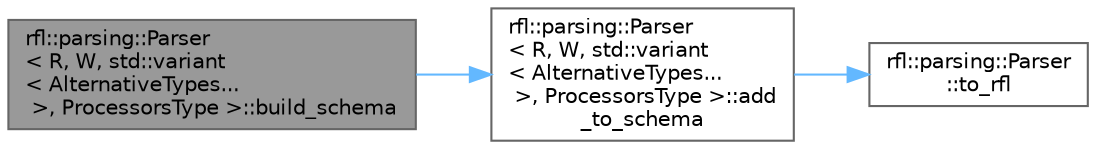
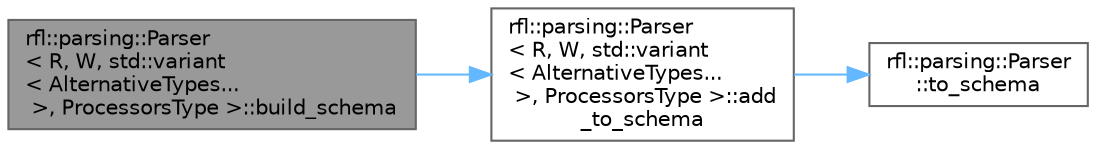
node "rfl::parsing::Parser ::to_rfl": label "rfl::parsing::Parser ::to_rfl" -> "rfl::parsing::Parser ::to_schema"
